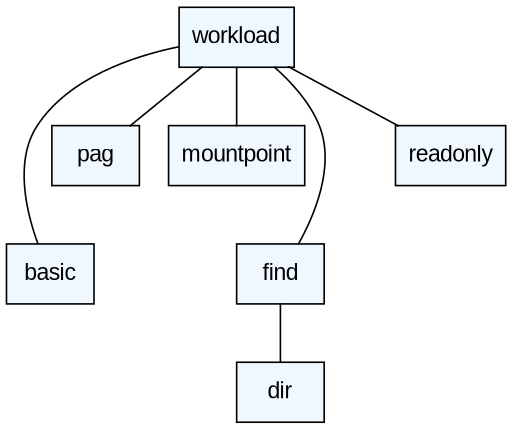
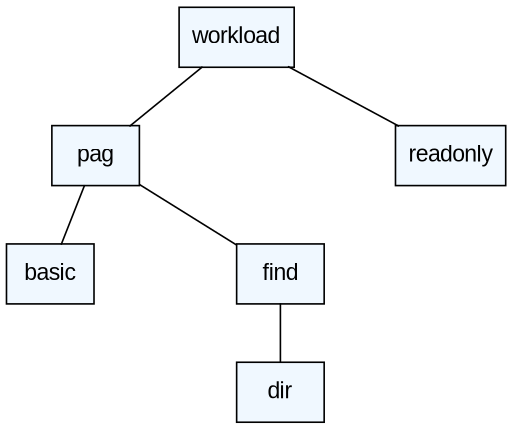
edge "workload" -- "basic": now "pag" -- "basic"
edge "workload" -- "find": now "pag" -- "find"
node "mountpoint": removed
